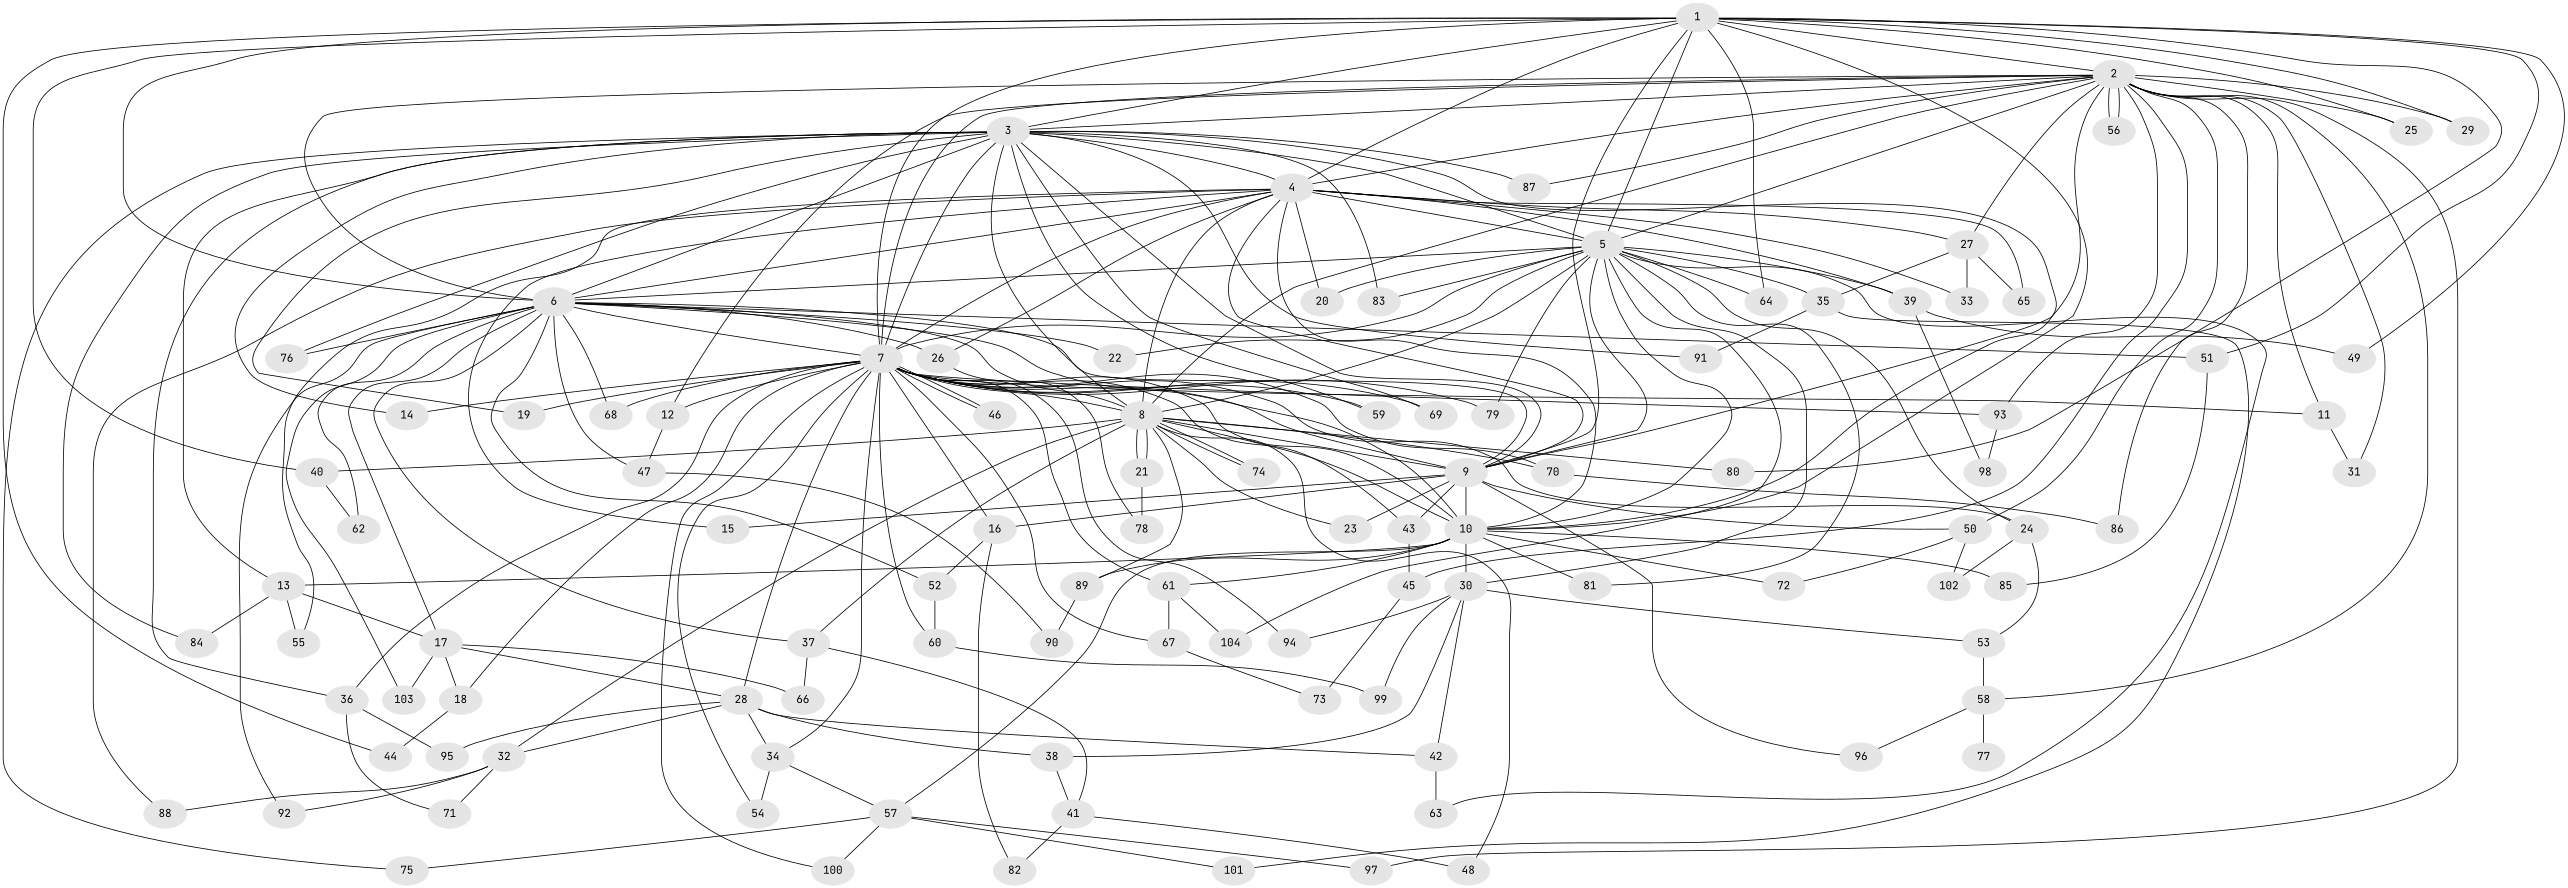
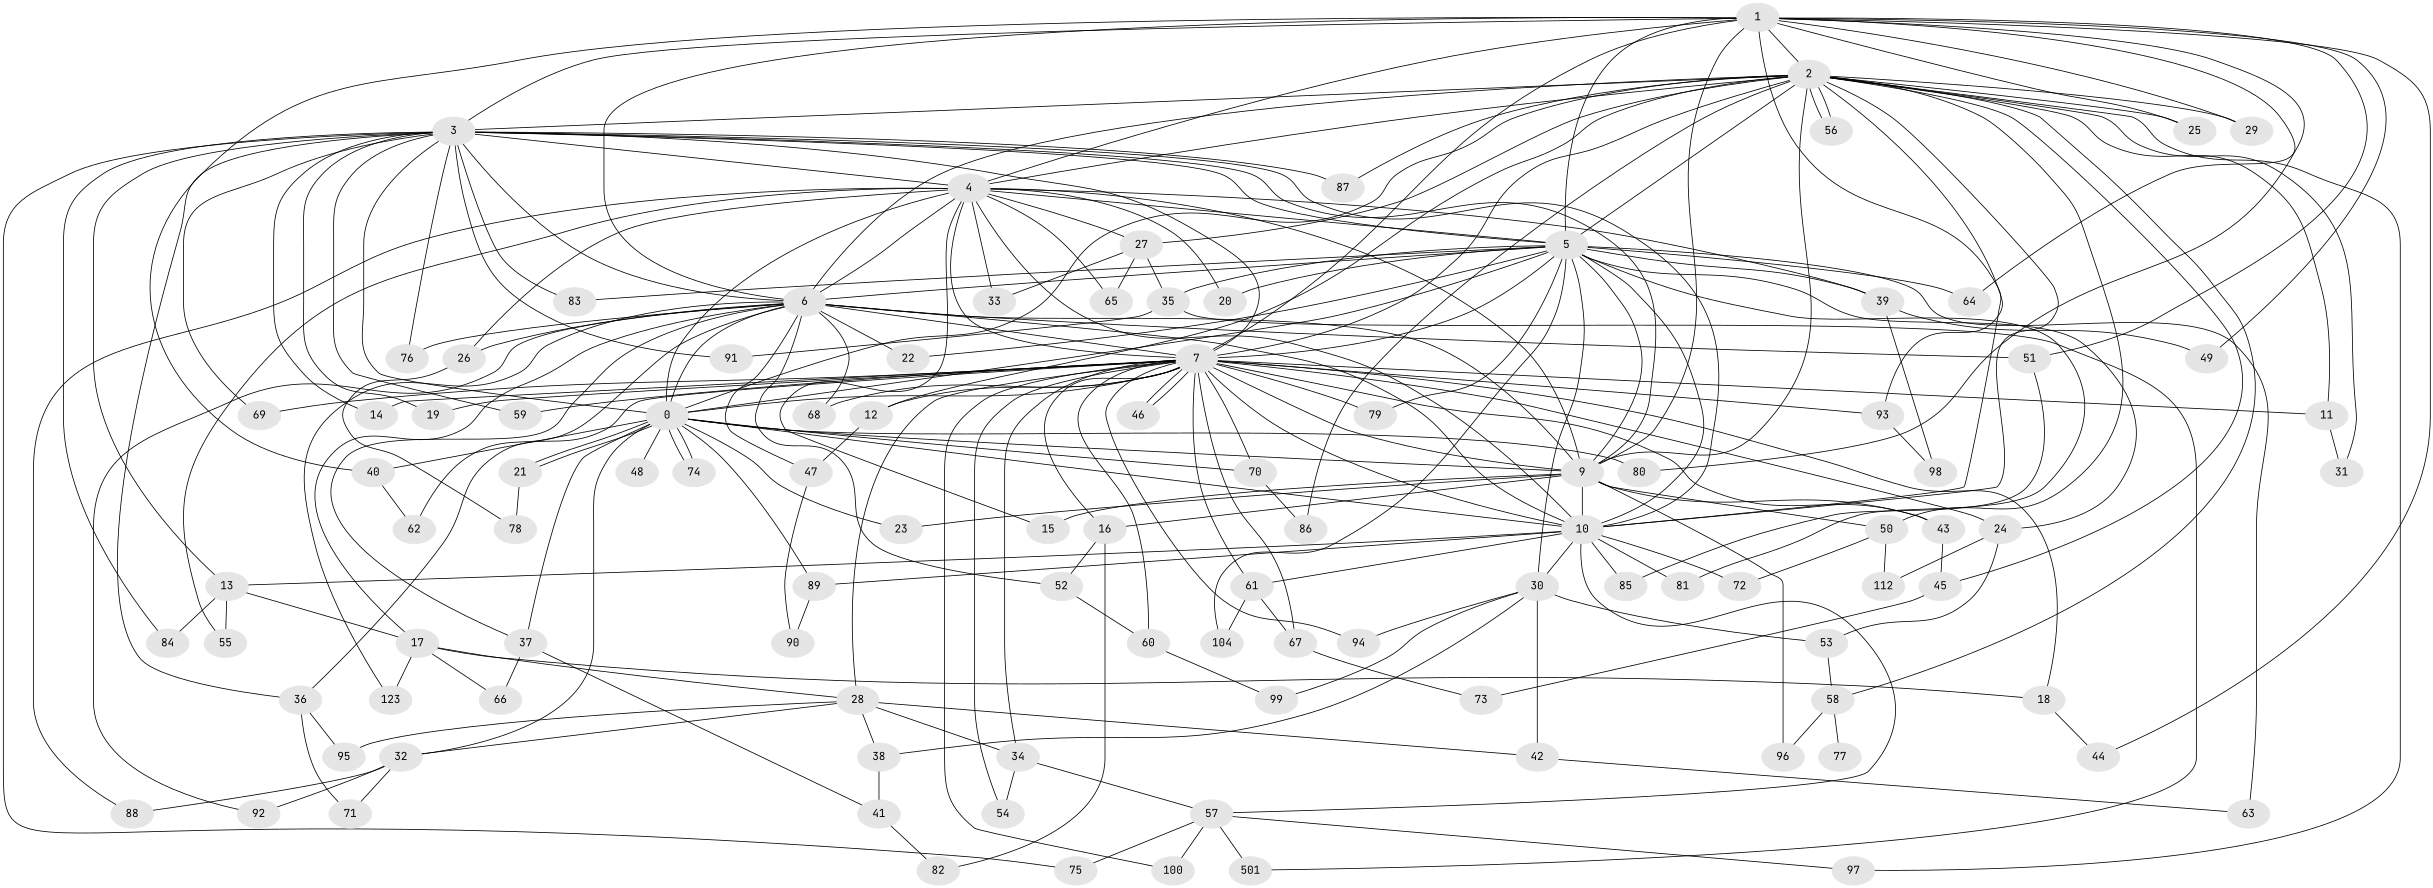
edge "2" -- "10": added
node "8": label "8" -> "0"
node "102": label "102" -> "112"
node "103": label "103" -> "123"
edge "41" -- "48": removed
node "101": label "101" -> "501"
